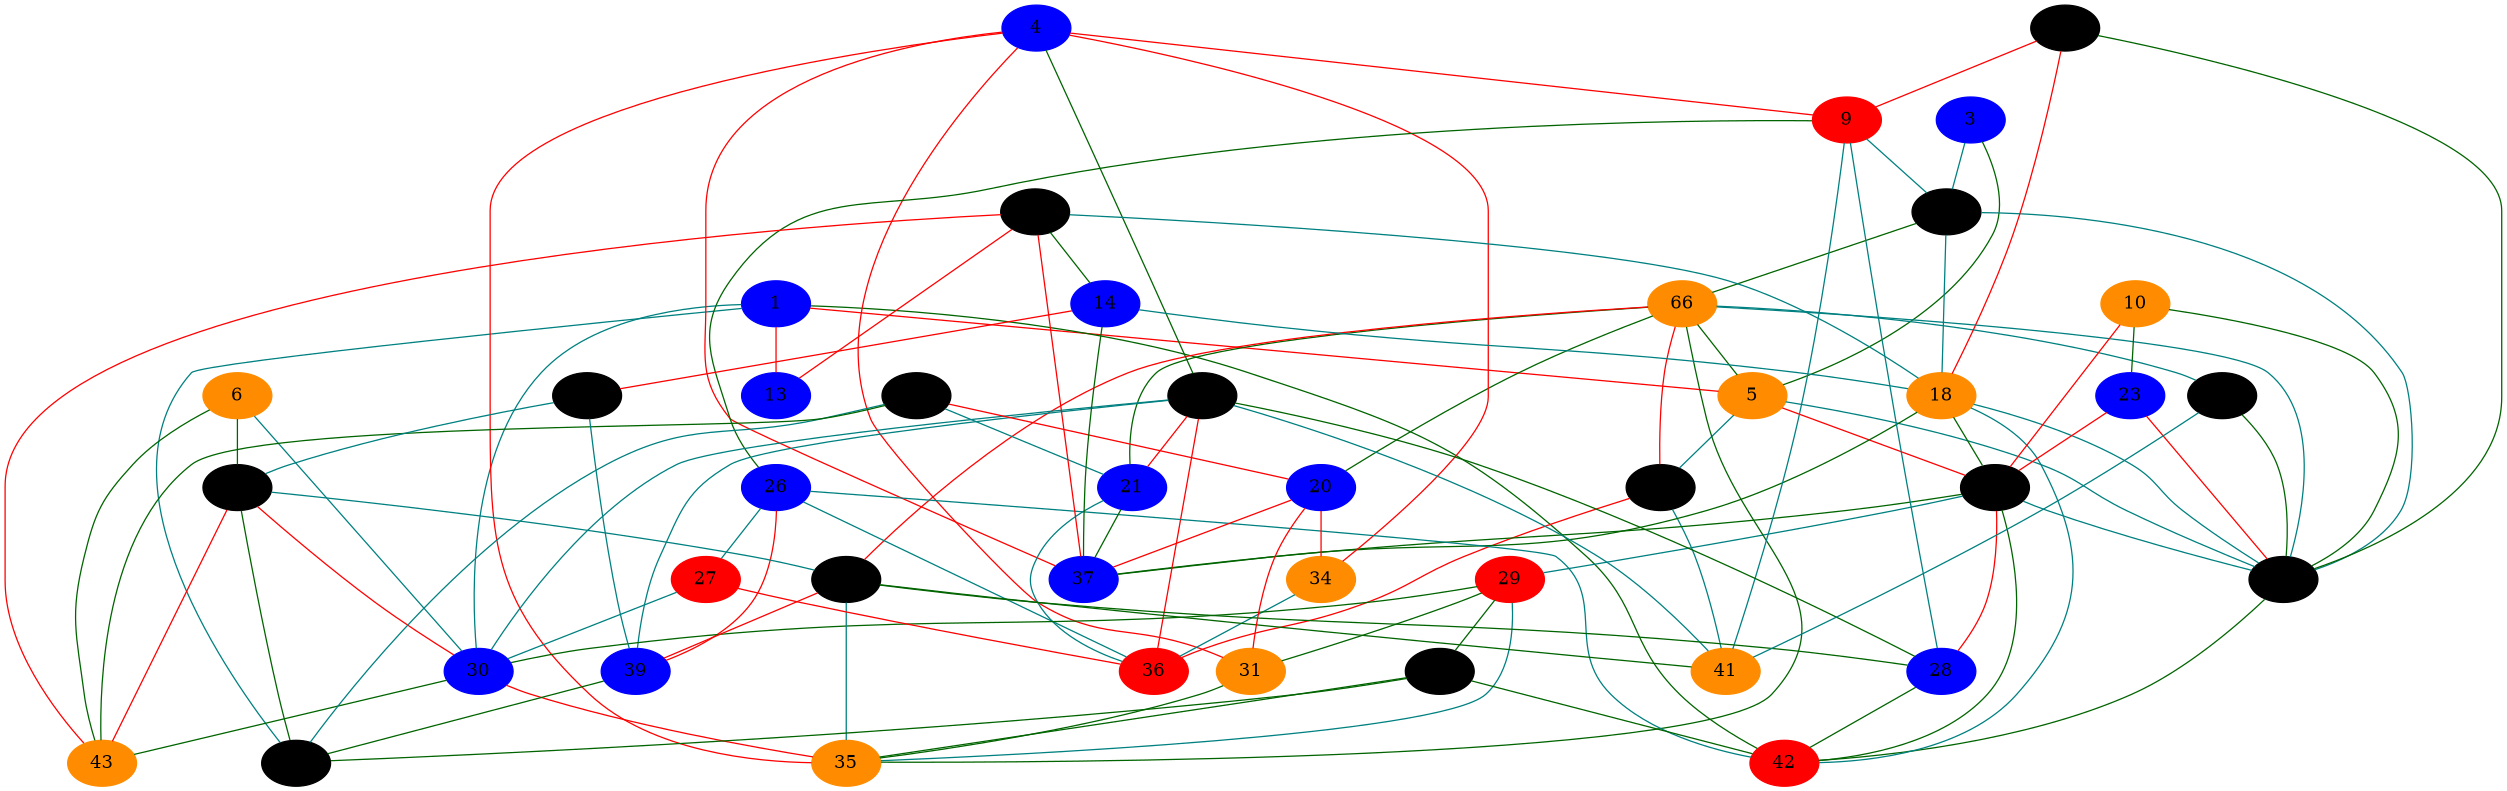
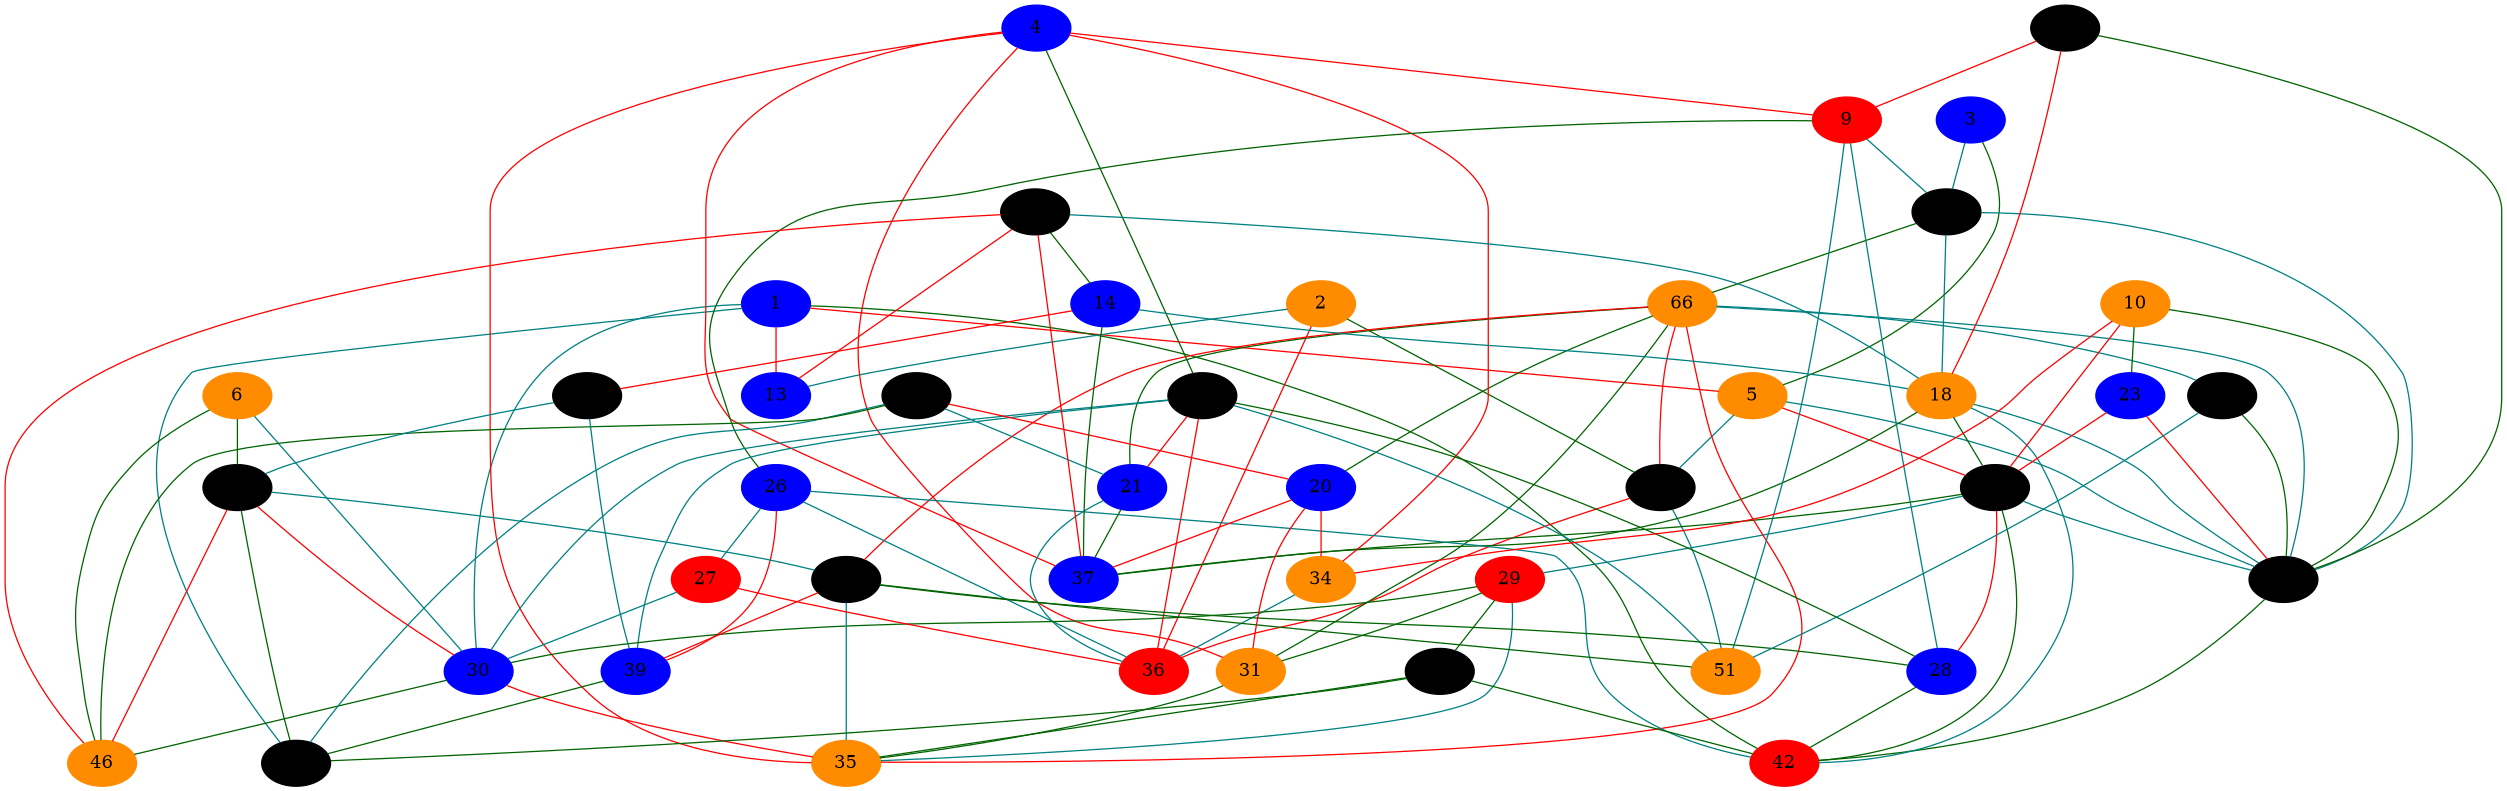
node "2": added
edge "66" -- "5": now "66" -- "31"
edge "10" -- "34": added
node "41": label "41" -> "51"
edge "66" -- "35": color darkgreen -> red
node "43": label "43" -> "46"
